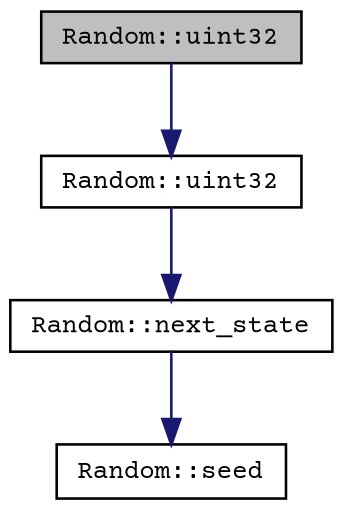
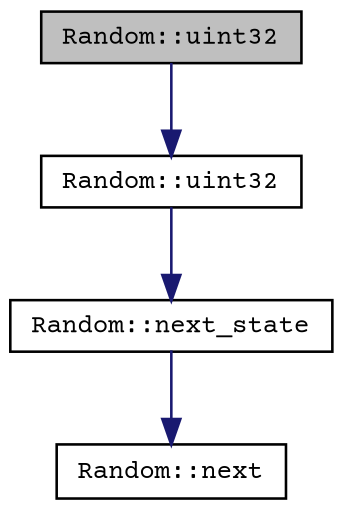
node "Random::seed": label "Random::seed" -> "Random::next"
